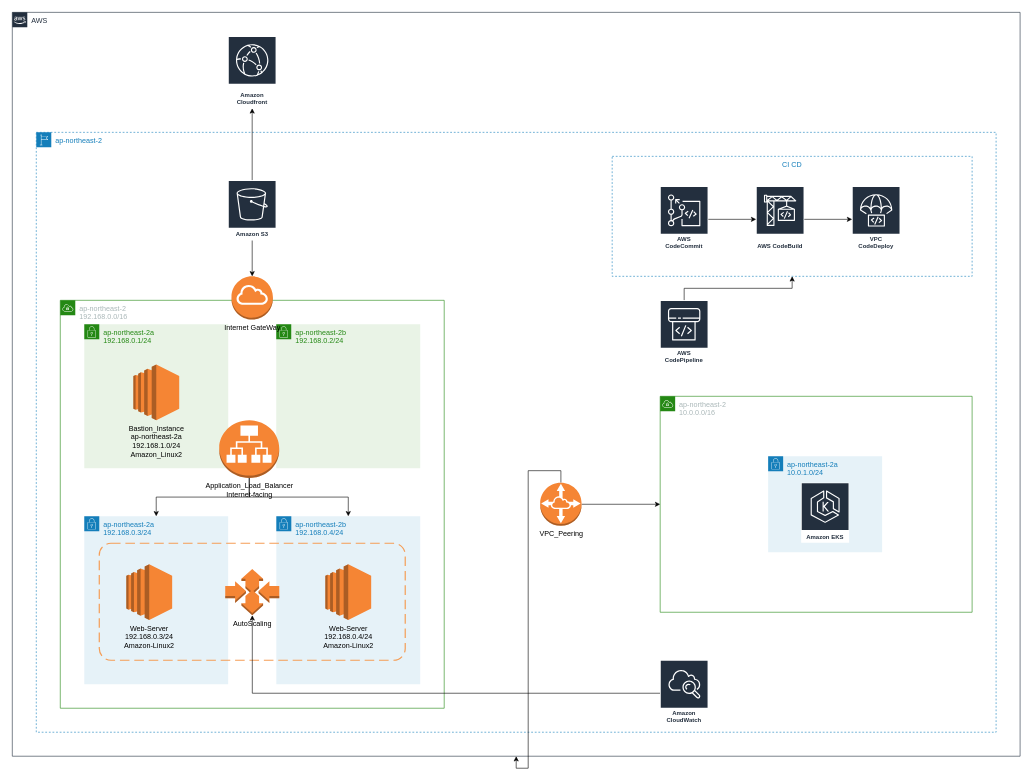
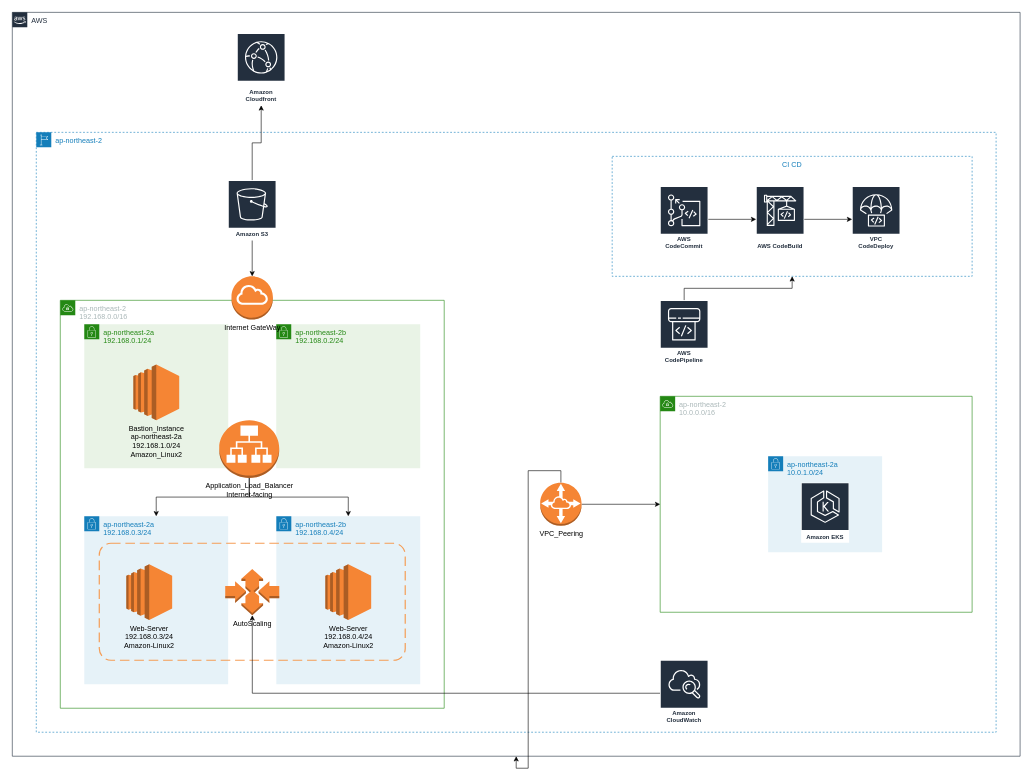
node "Amazon Cloudfront": moved (252, 72) -> (261, 69)
